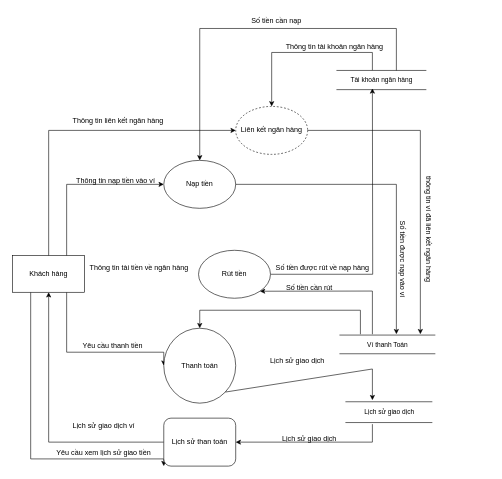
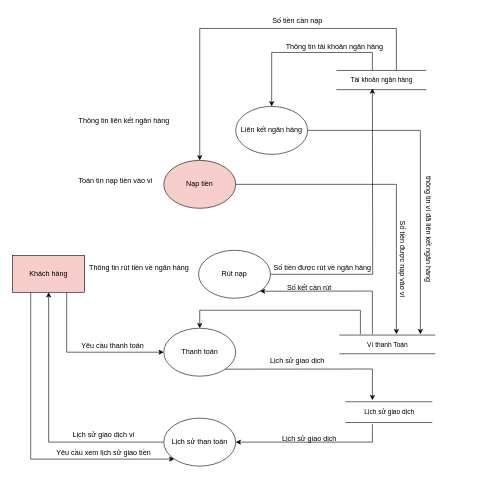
node "Số tiền cần nạp": moved (276, 21) -> (297, 21)
node "Thông tin liên kết ngân hàng": moved (118, 121) -> (124, 121)
edge "Khách hàng" -> "Liên kết ngân hàng": removed
node "Liên kết ngân hàng": style dashed -> solid
node "Thông tin nạp tiền vào ví": label "Thông tin nạp tiền vào ví" -> "Toán tin nạp tiền vào ví"
edge "Khách hàng" -> "Nạp tiền": removed
node "Nạp tiền": fillcolor #ffffff -> #f8cecc
node "Thông tin tài tiền về ngân hàng": label "Thông tin tài tiền về ngân hàng" -> "Thông tin rút tiền về ngân hàng"
node "Số tiền được rút về nạp hàng": label "Số tiền được rút về nạp hàng" -> "Số tiền được rút về ngân hàng"
node "Khách hàng": fillcolor #ffffff -> #f8cecc
node "Rút tiền": label "Rút tiền" -> "Rút nạp"
node "Số tiền cần rút": label "Số tiền cần rút" -> "Số kết cần rút"
node "Yêu cầu thanh tiền": label "Yêu cầu thanh tiền" -> "Yêu cầu thanh toán"
node "Thanh toán": size 72x75 -> 72x48
node "Lịch sử giao dịch ví": moved (104, 426) -> (104, 435)
node "Lịch sử than toán": shape rounded rectangle -> ellipse
